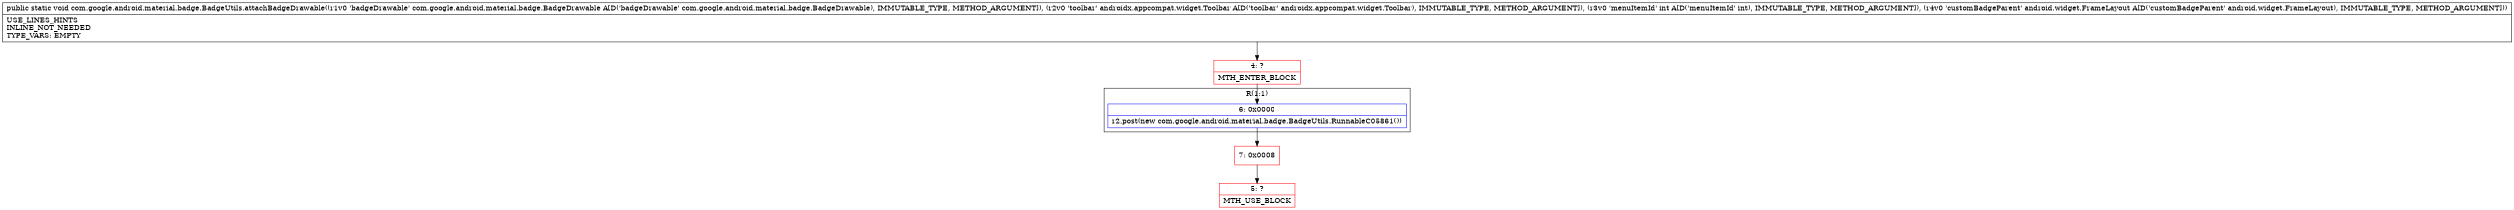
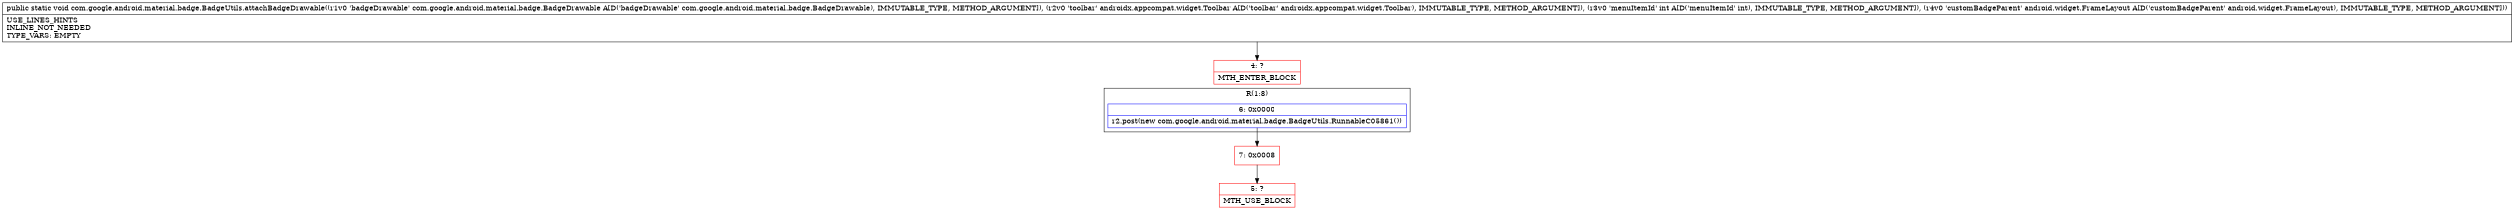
edge "4: ?" -> "6: 0x0000": removed
cluster "R(1:1)": label "R(1:1)" -> "R(1:8)"
